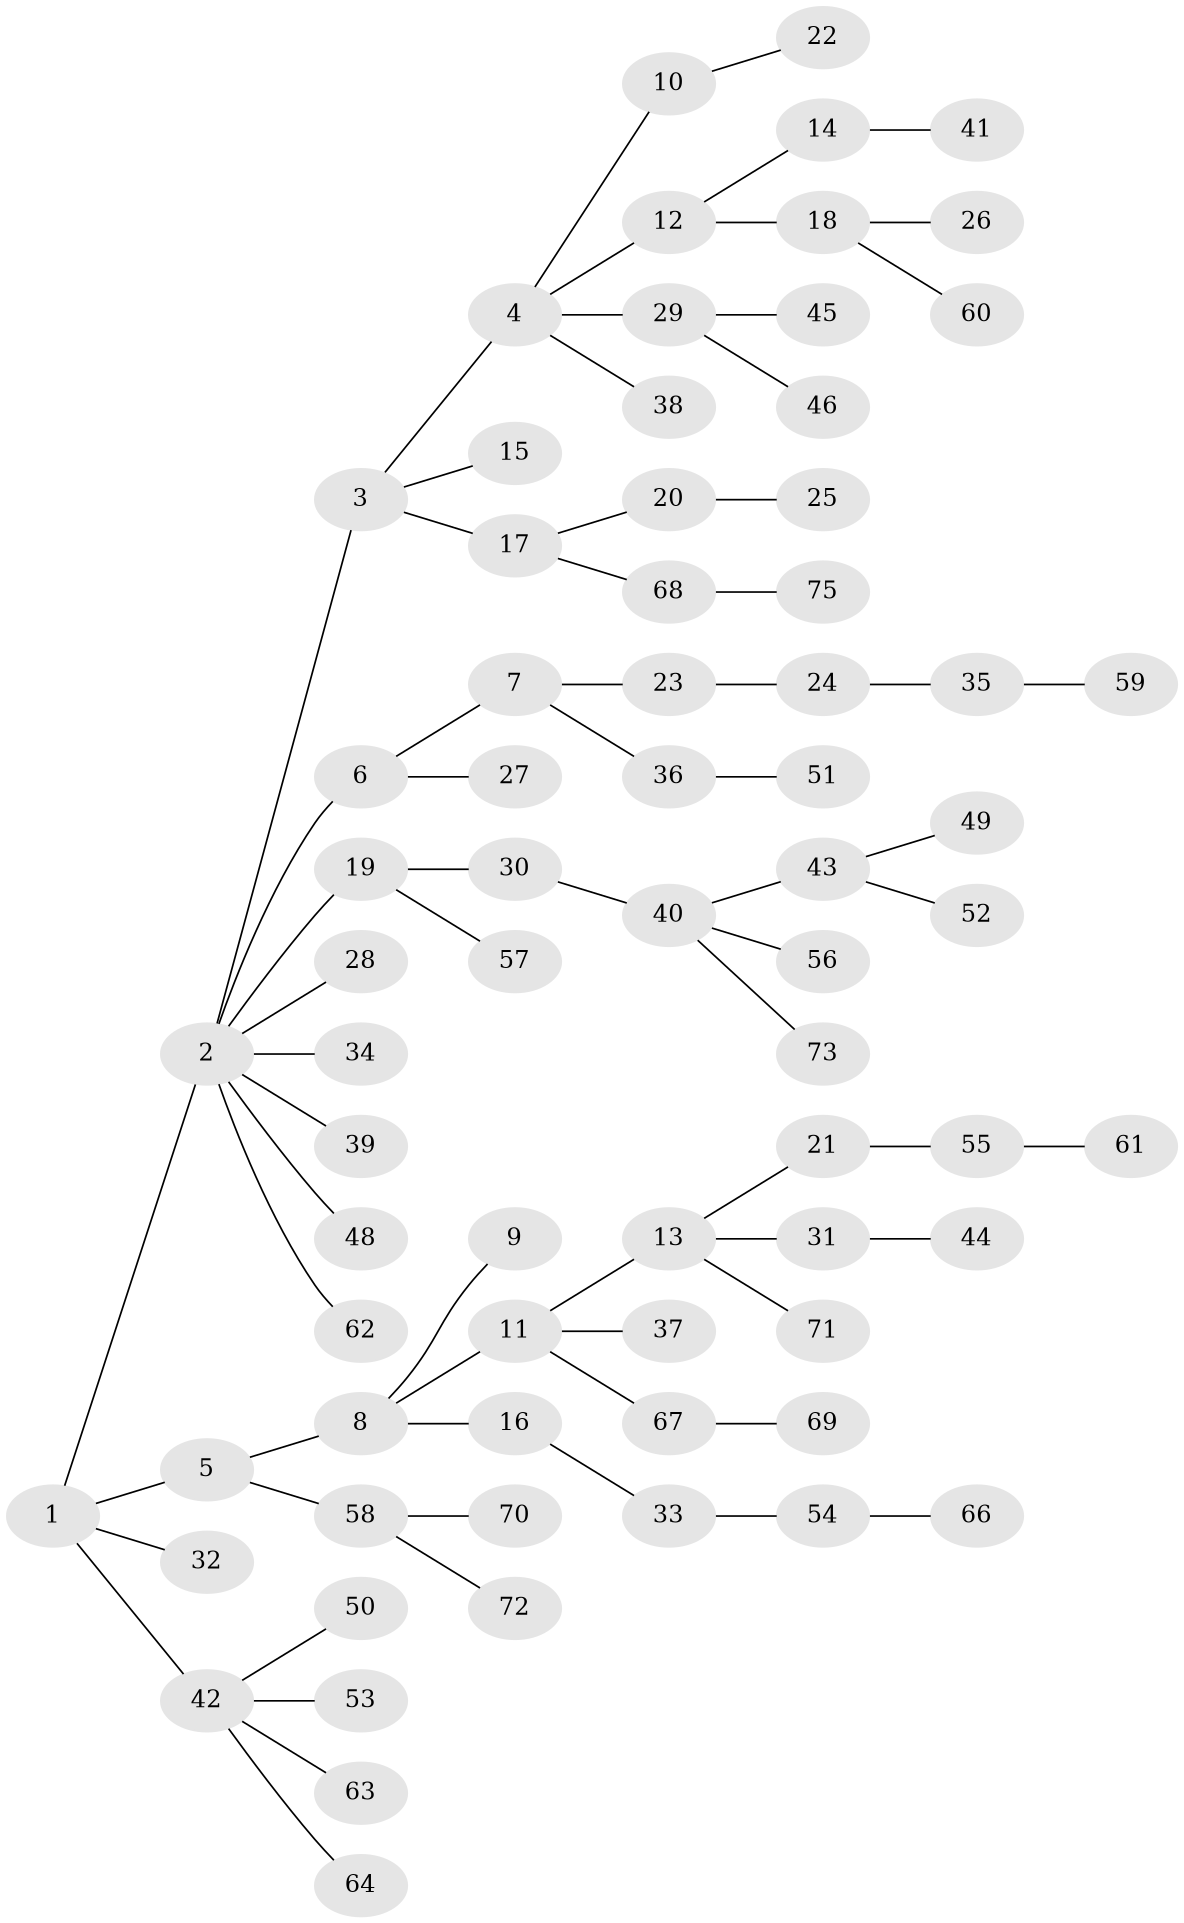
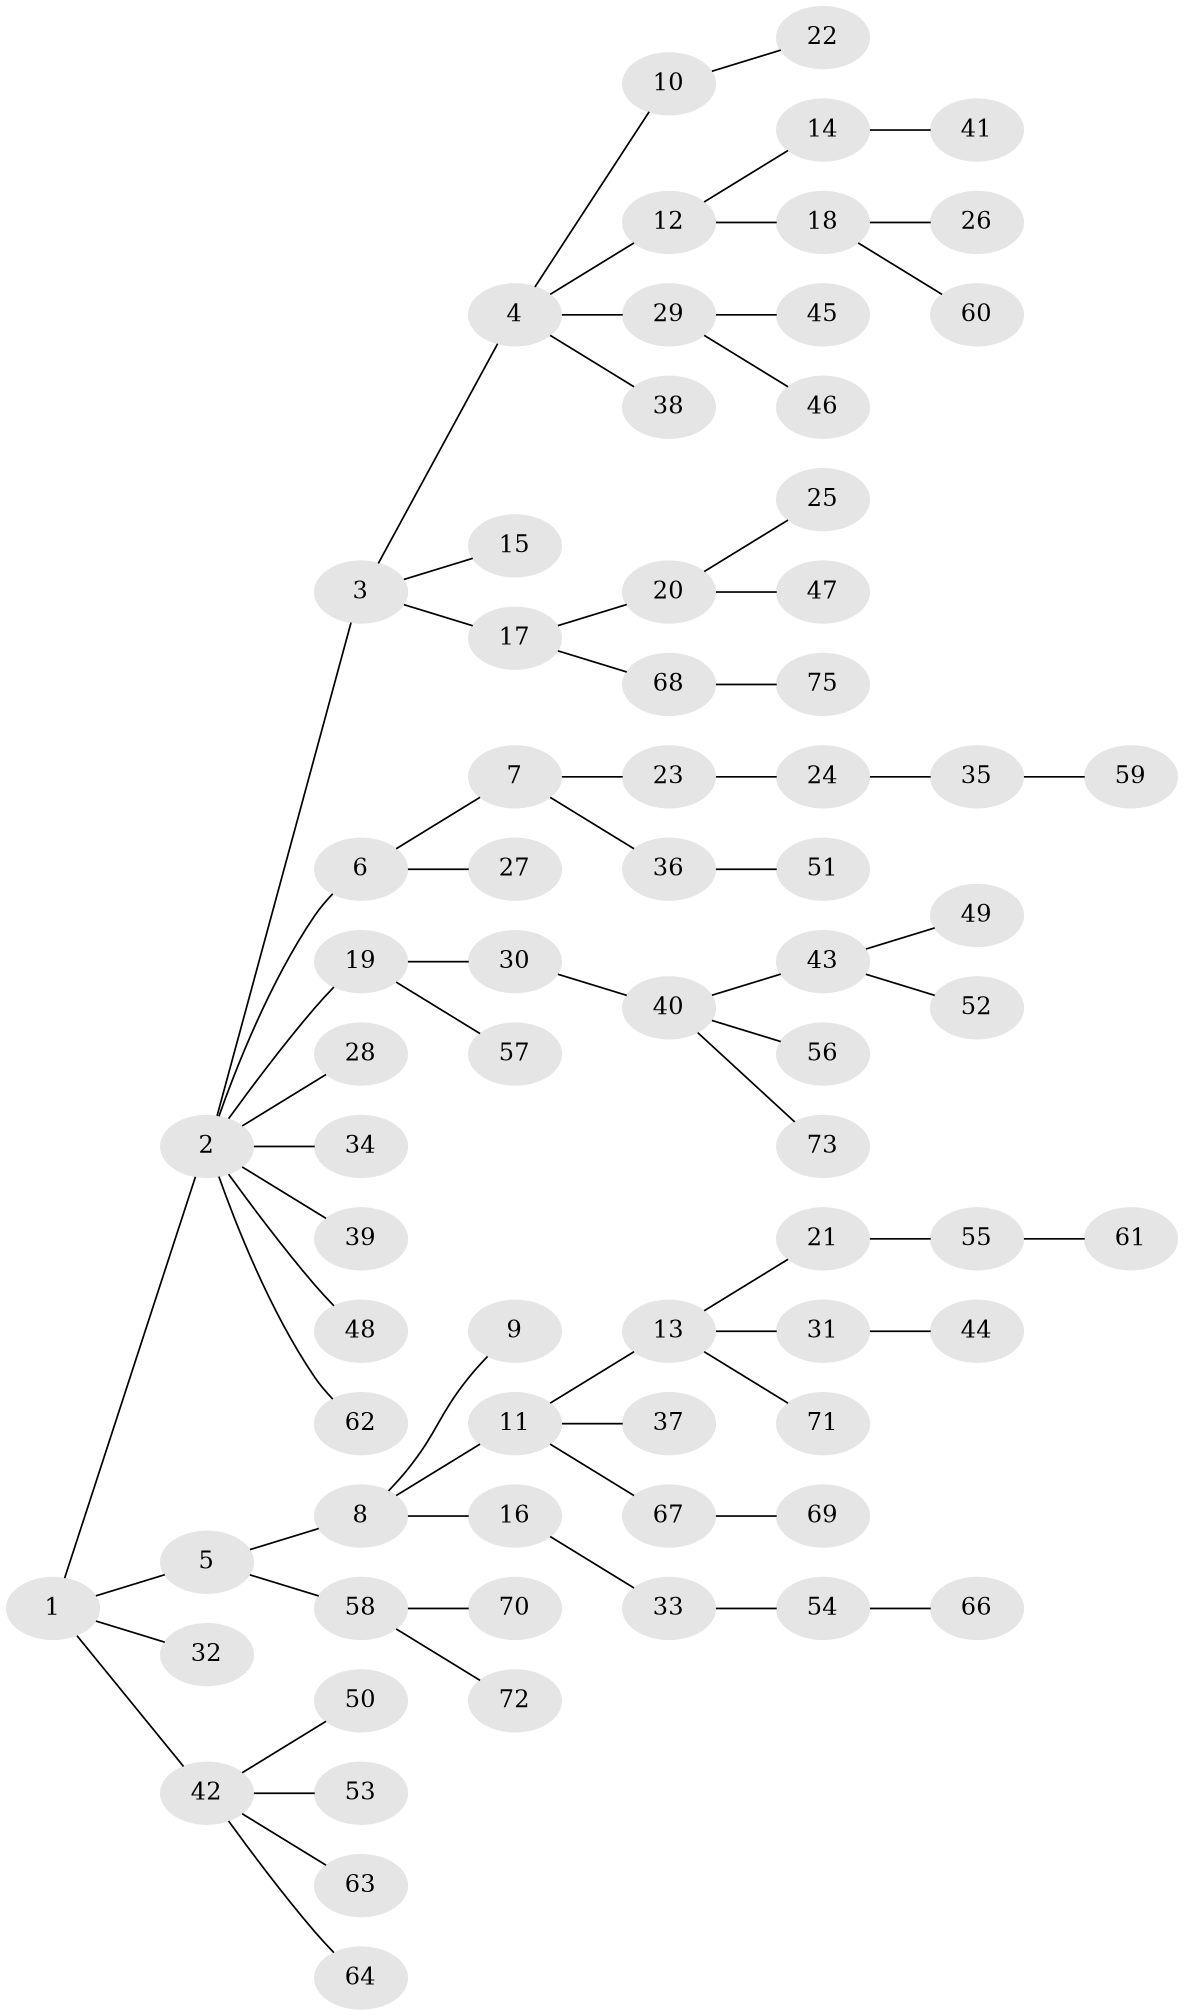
node "47": added
